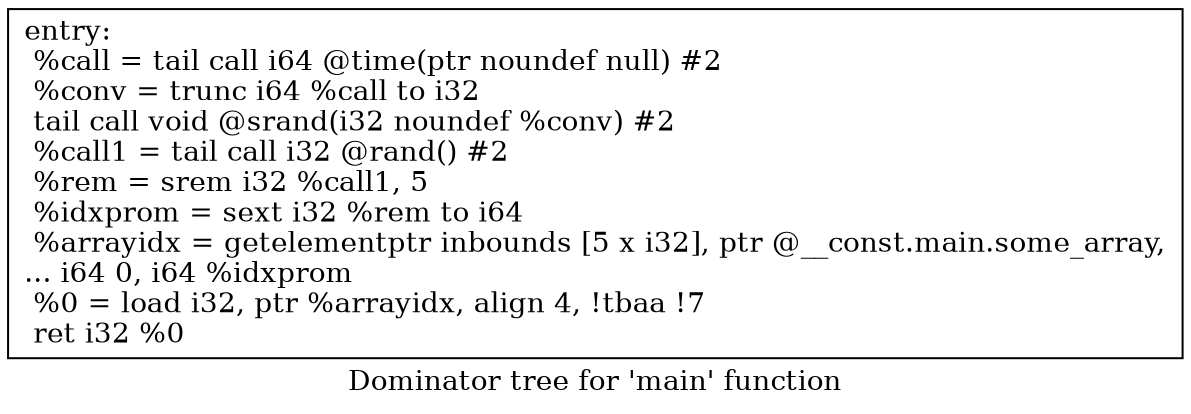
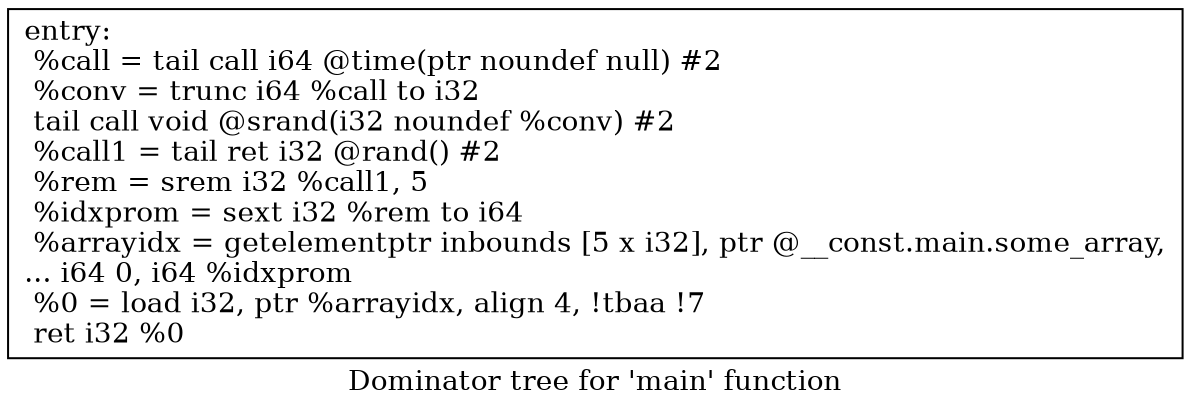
node "entry:": text "%call1 = tail call i32 @rand() #2" -> "%call1 = tail ret i32 @rand() #2"
